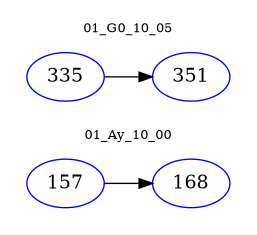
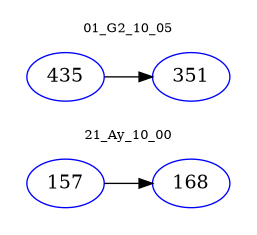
cluster "01_G0_10_05": label "01_G0_10_05" -> "01_G2_10_05"
node "335": label "335" -> "435"
cluster "01_Ay_10_00": label "01_Ay_10_00" -> "21_Ay_10_00"
